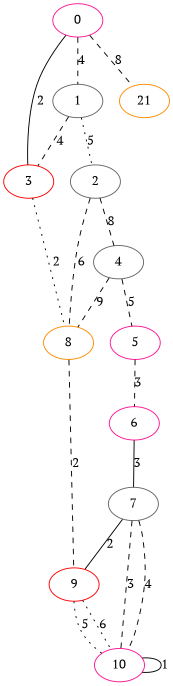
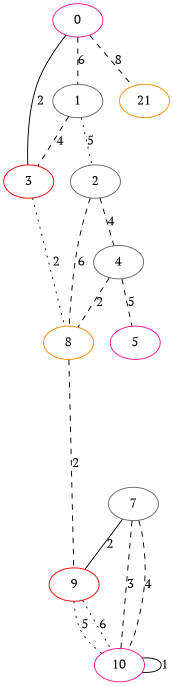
edge "0" -- "1": label "4" -> "6"
edge "2" -- "4": label "8" -> "4"
edge "4" -- "8": label "9" -> "2"
node "6": removed
